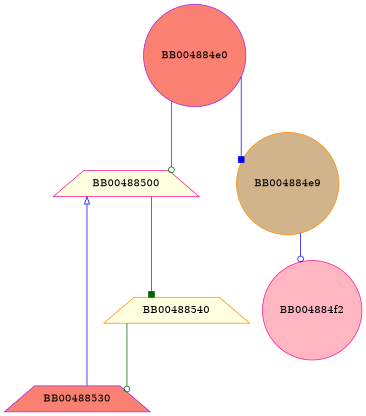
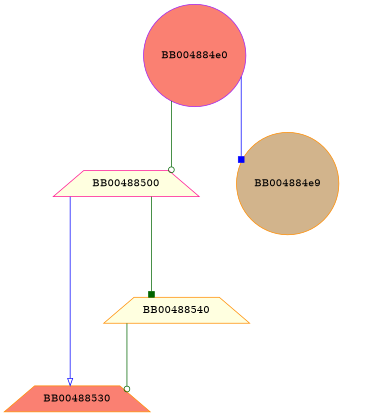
edge "BB00488530" -> "BB00488500": reversed
node "BB004884f2": removed
node "BB00488530": color purple -> darkorange
